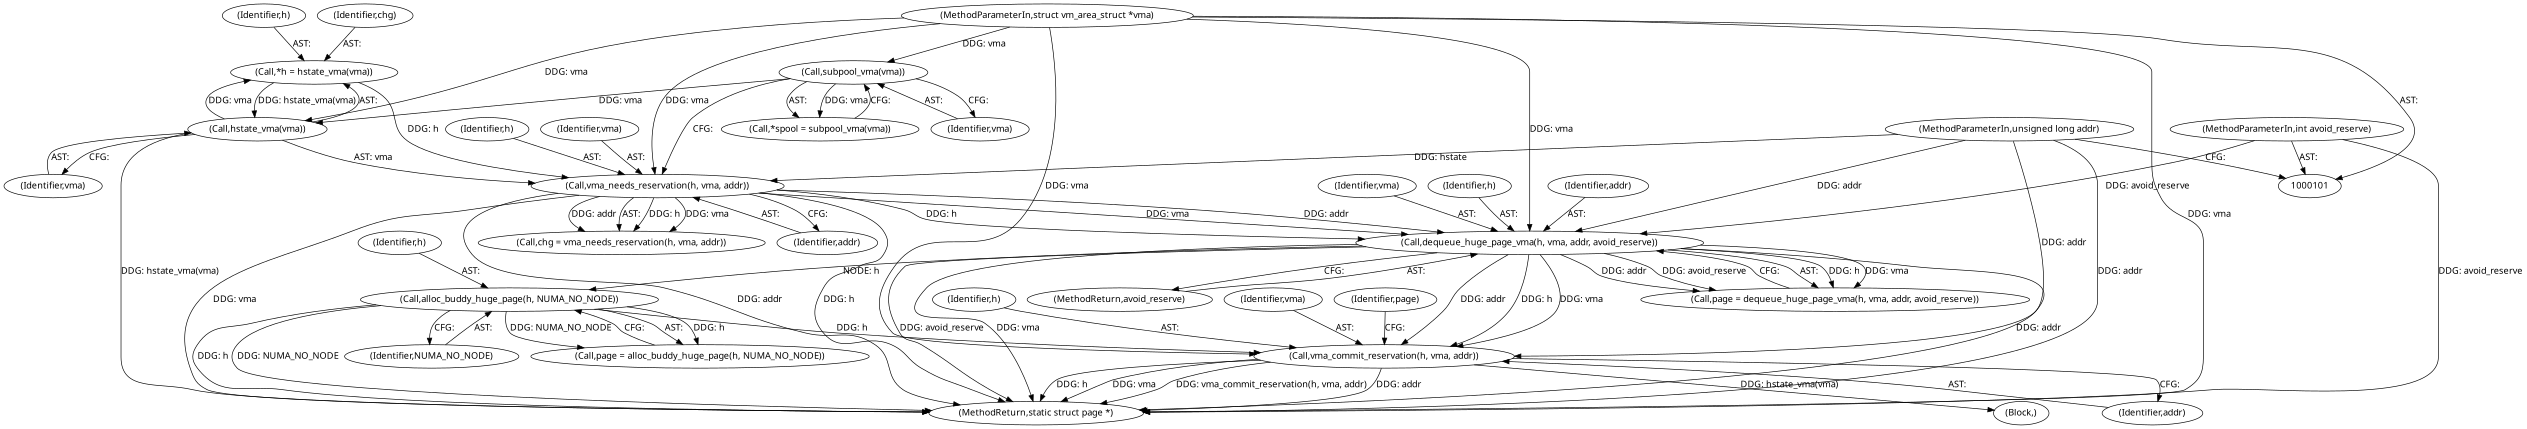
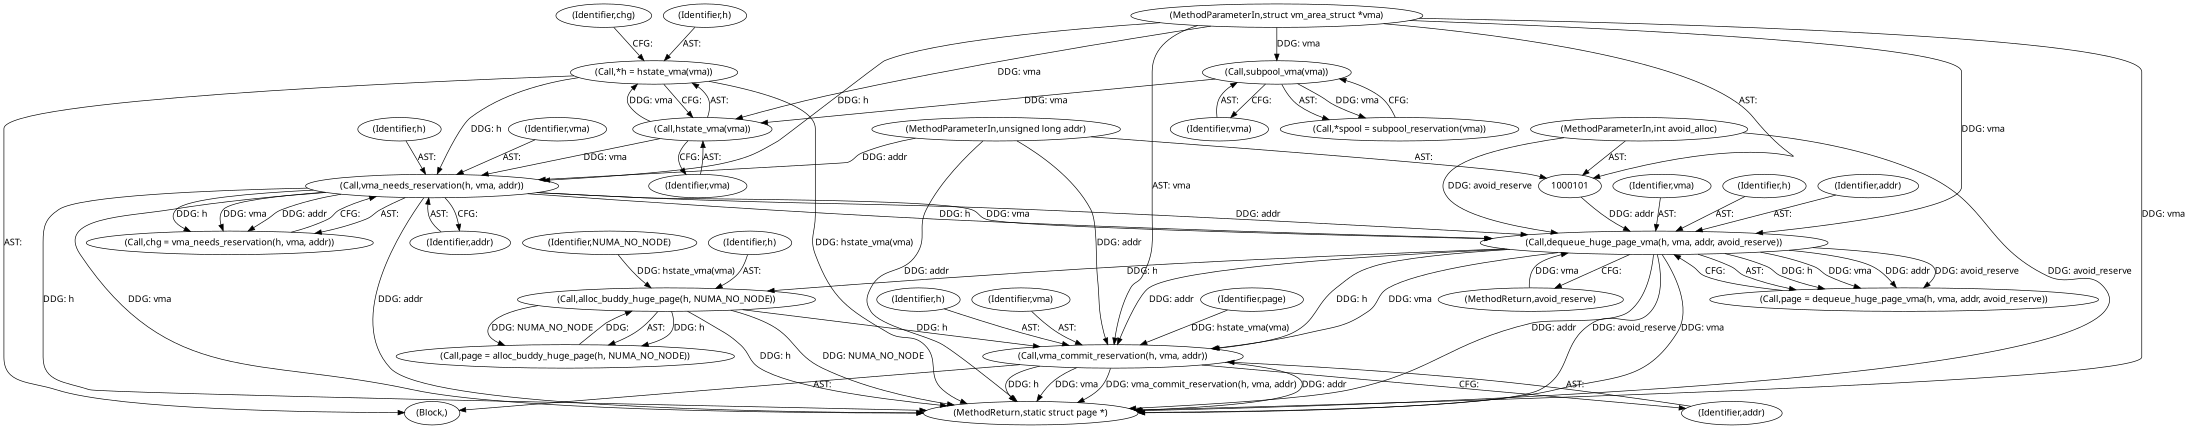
edge "(Identifier,chg)" -> "(Call,*h = hstate_vma(vma))": label "AST: " -> "CFG: "
edge "(Call,*h = hstate_vma(vma))" -> "(Call,hstate_vma(vma))": label "DDG: hstate_vma(vma)" -> "CFG: "
edge "(MethodParameterIn,struct vm_area_struct *vma)" -> "(Call,vma_needs_reservation(h, vma, addr))": label "DDG: vma" -> "DDG: h"
edge "(Call,subpool_vma(vma))" -> "(Call,vma_needs_reservation(h, vma, addr))": now "(Call,chg = vma_needs_reservation(h, vma, addr))" -> "(Call,vma_needs_reservation(h, vma, addr))"
node "(Call,*spool = subpool_vma(vma))": label "(Call,*spool = subpool_vma(vma))" -> "(Call,*spool = subpool_reservation(vma))"
node "(MethodParameterIn,int avoid_reserve)": label "(MethodParameterIn,int avoid_reserve)" -> "(MethodParameterIn,int avoid_alloc)"
edge "(Call,hstate_vma(vma))" -> "(Call,vma_needs_reservation(h, vma, addr))": label "AST: vma" -> "DDG: vma"
edge "(MethodParameterIn,unsigned long addr)" -> "(Call,vma_needs_reservation(h, vma, addr))": label "DDG: hstate" -> "DDG: addr"
edge "(MethodParameterIn,unsigned long addr)" -> "1000101": label "CFG: " -> "AST: "
edge "(Call,*h = hstate_vma(vma))" -> "(Block,)": added, label "AST:"
edge "(MethodParameterIn,unsigned long addr)" -> "(Call,dequeue_huge_page_vma(h, vma, addr, avoid_reserve))": now "1000101" -> "(Call,dequeue_huge_page_vma(h, vma, addr, avoid_reserve))"
edge "(MethodParameterIn,struct vm_area_struct *vma)" -> "(Call,vma_commit_reservation(h, vma, addr))": label "DDG: vma" -> "AST: vma"
edge "(Call,dequeue_huge_page_vma(h, vma, addr, avoid_reserve))" -> "(Call,alloc_buddy_huge_page(h, NUMA_NO_NODE))": label "NODE: h" -> "DDG: h"
edge "(MethodReturn,avoid_reserve)" -> "(Call,dequeue_huge_page_vma(h, vma, addr, avoid_reserve))": label "AST: " -> "DDG: vma"
edge "(Call,alloc_buddy_huge_page(h, NUMA_NO_NODE))" -> "(Identifier,NUMA_NO_NODE)": removed, label "CFG:"
edge "(Identifier,NUMA_NO_NODE)" -> "(Call,alloc_buddy_huge_page(h, NUMA_NO_NODE))": label "AST: " -> "DDG: hstate_vma(vma)"
edge "(Call,page = alloc_buddy_huge_page(h, NUMA_NO_NODE))" -> "(Call,alloc_buddy_huge_page(h, NUMA_NO_NODE))": label "CFG: " -> "DDG: "
edge "(Identifier,page)" -> "(Call,vma_commit_reservation(h, vma, addr))": label "CFG: " -> "DDG: hstate_vma(vma)"
edge "(Call,vma_commit_reservation(h, vma, addr))" -> "(Block,)": label "DDG: hstate_vma(vma)" -> "AST: "
edge "(Call,hstate_vma(vma))" -> "(MethodReturn,static struct page *)": now "(Call,*h = hstate_vma(vma))" -> "(MethodReturn,static struct page *)"
